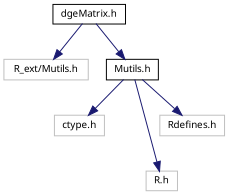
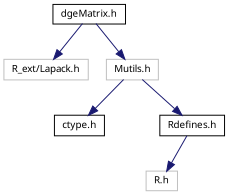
node "R_ext/Mutils.h": label "R_ext/Mutils.h" -> "R_ext/Lapack.h"
node "Mutils.h": color black -> grey75
edge "Mutils.h" -> "R.h": now "Rdefines.h" -> "R.h"
node "ctype.h": color grey75 -> black
node "Rdefines.h": color grey75 -> black
